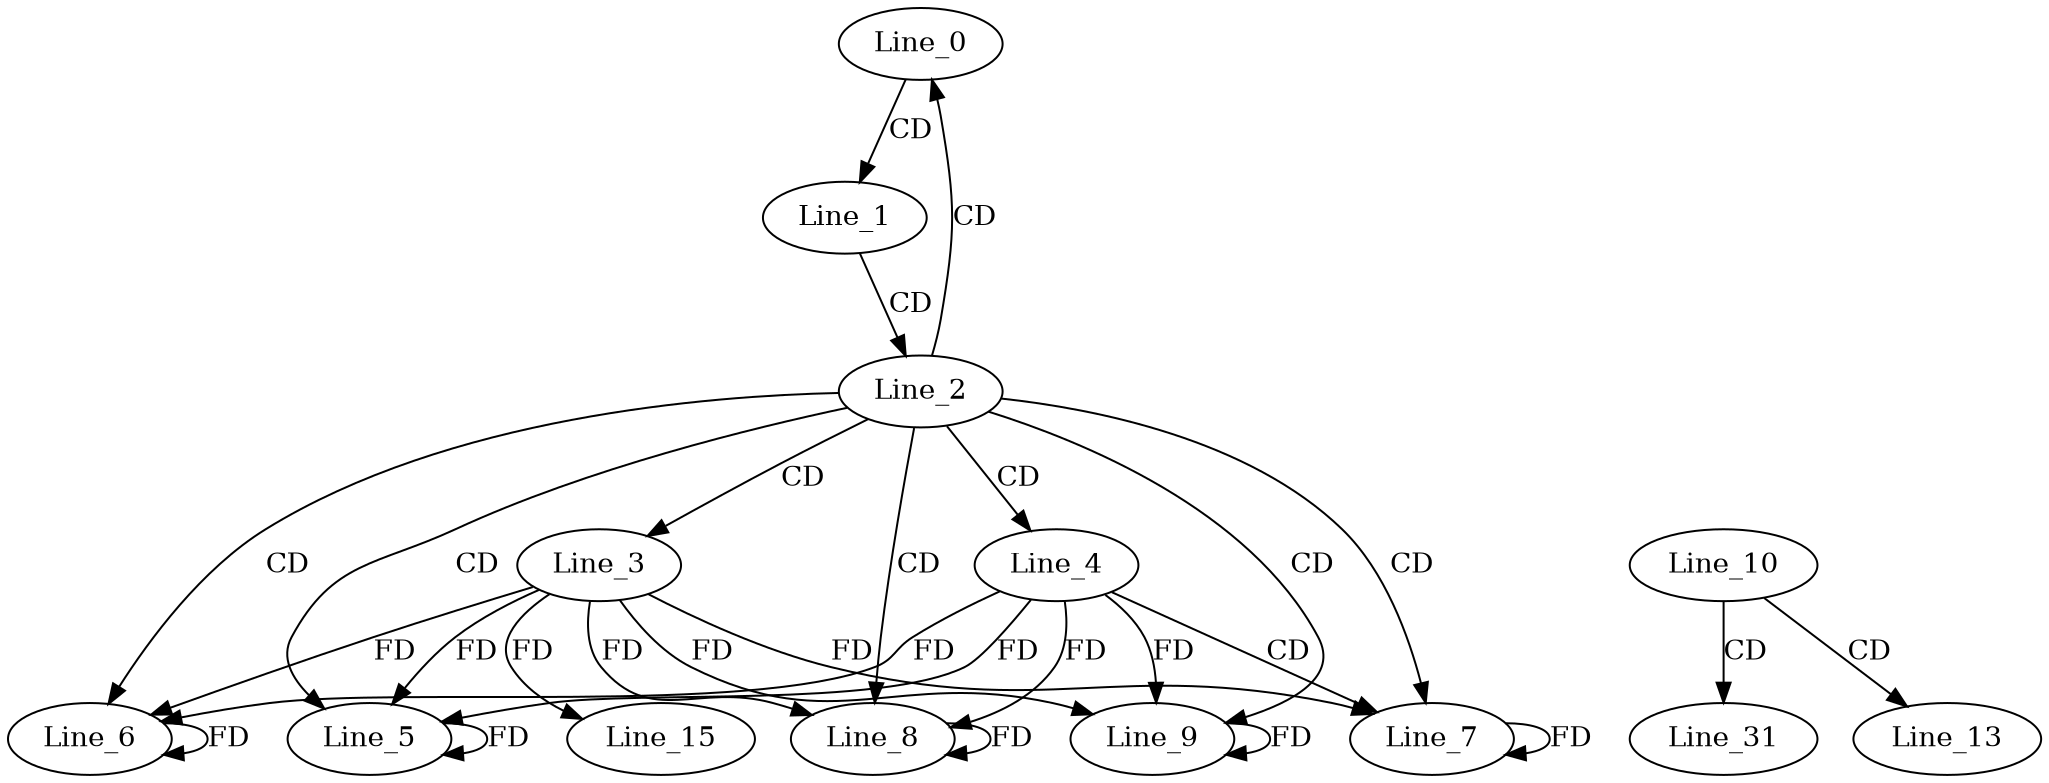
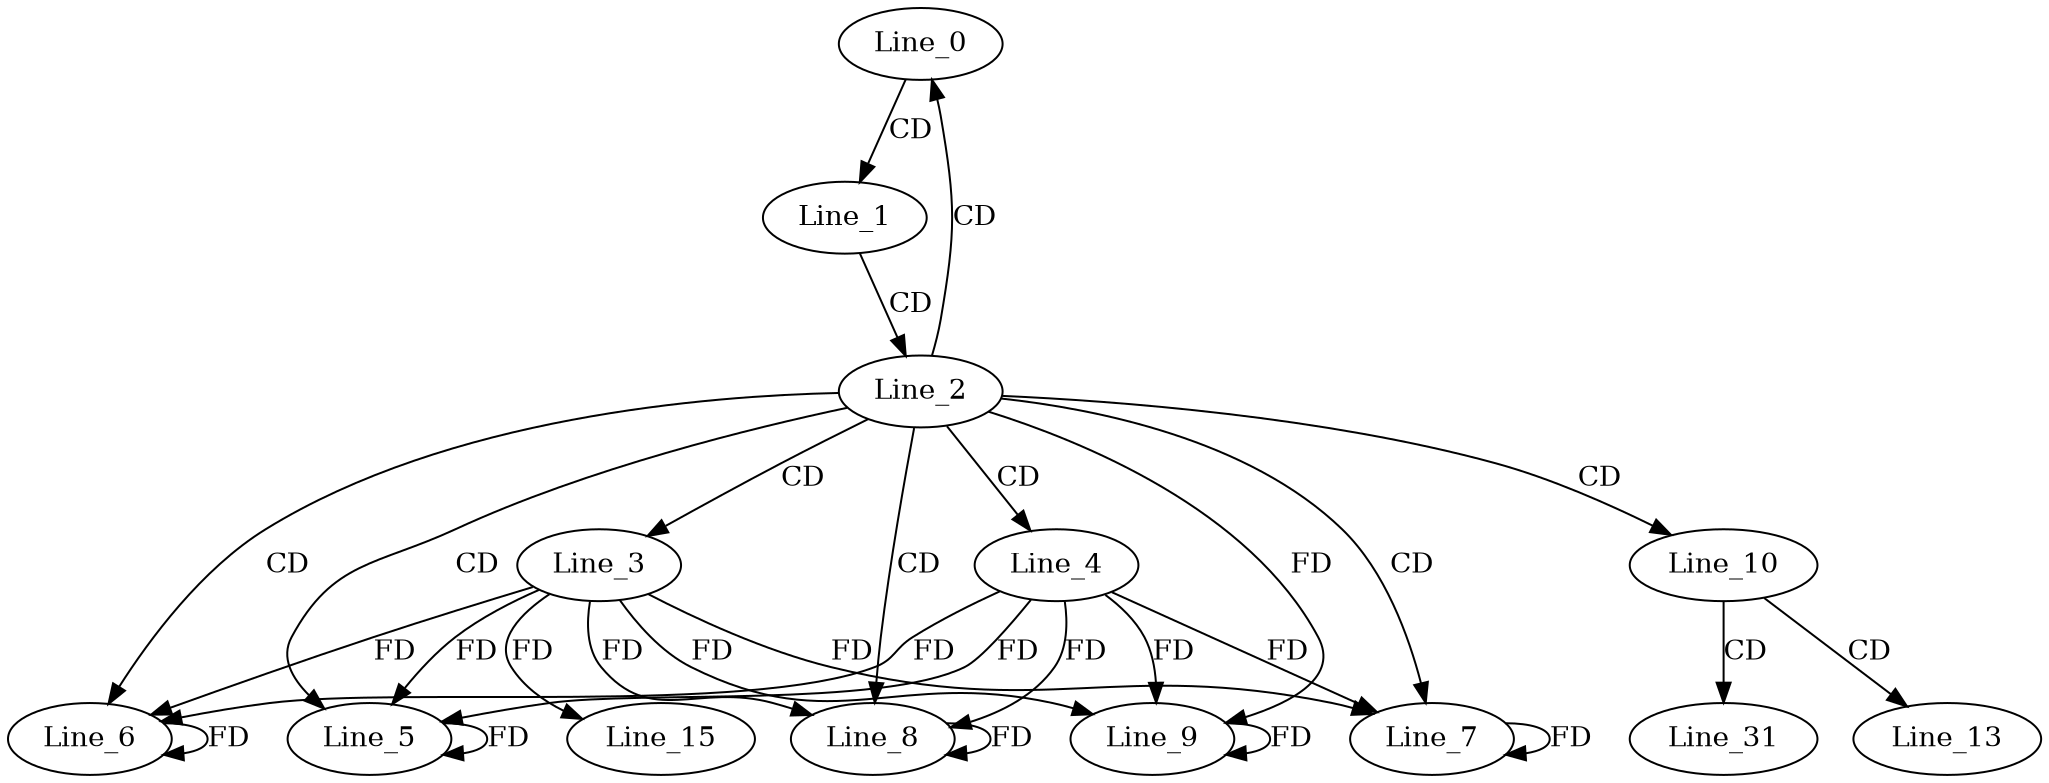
edge "Line_2" -> "Line_10": added, label "CD"
edge "Line_2" -> "Line_9": label "CD" -> "FD"
edge "Line_4" -> "Line_7": label "CD" -> "FD"
